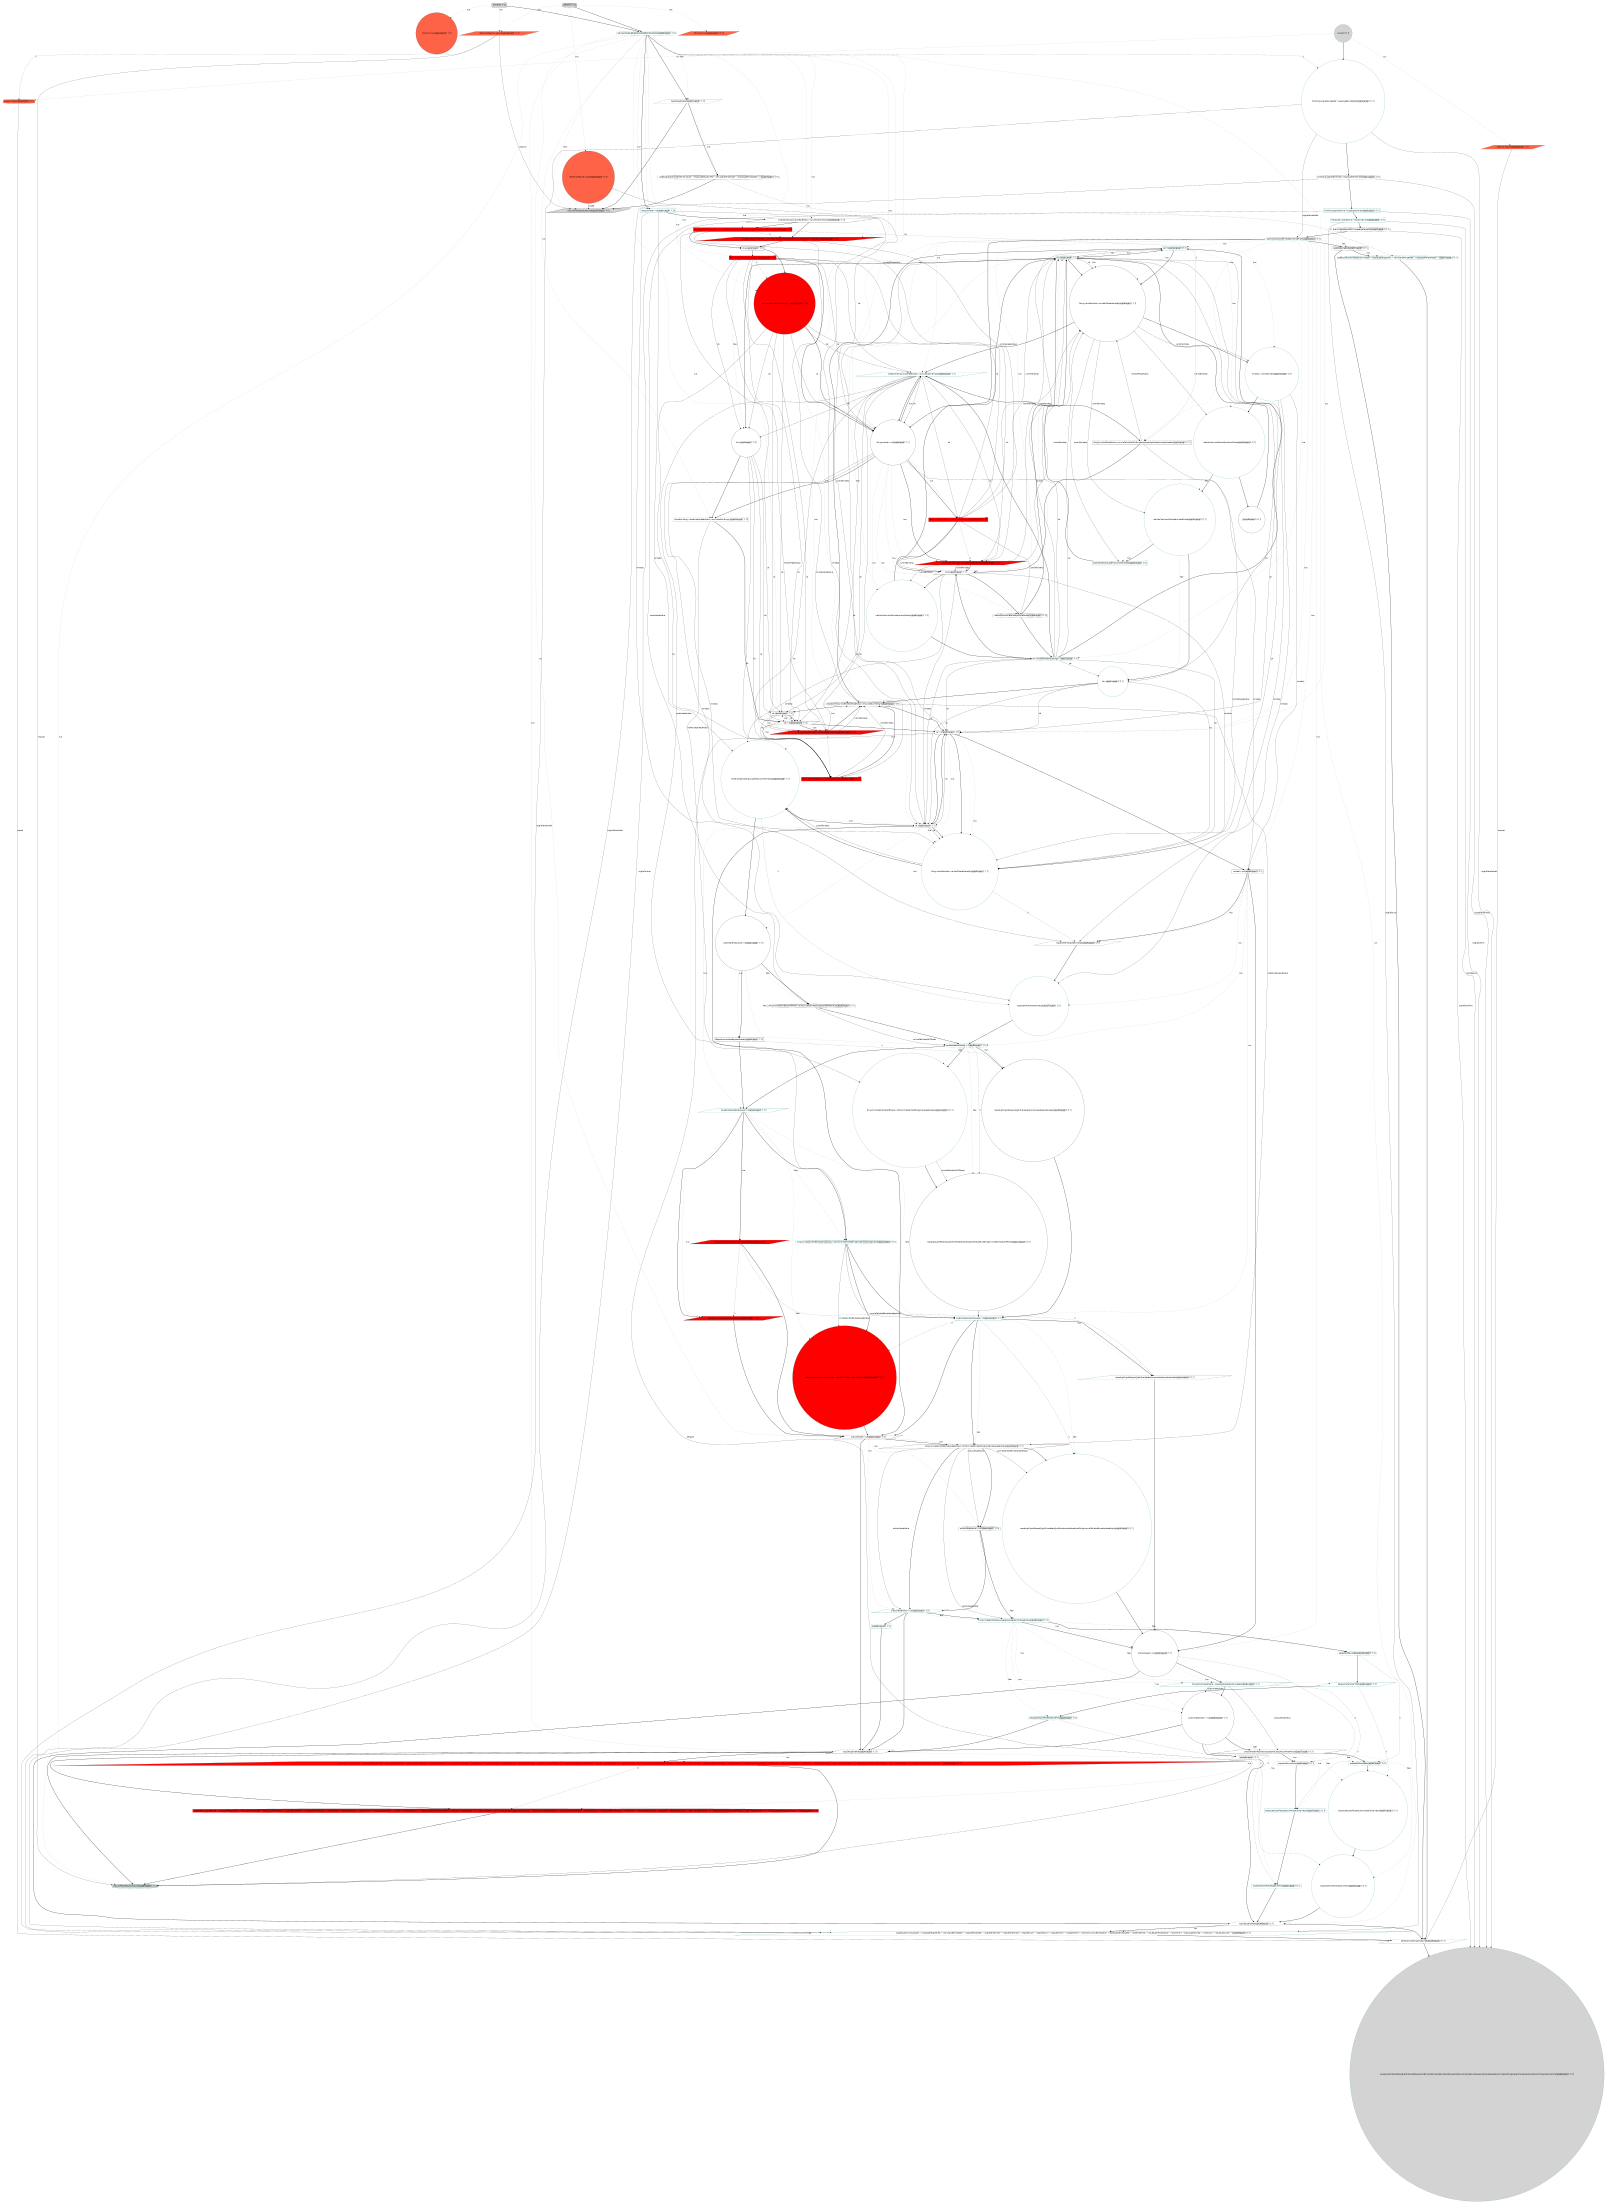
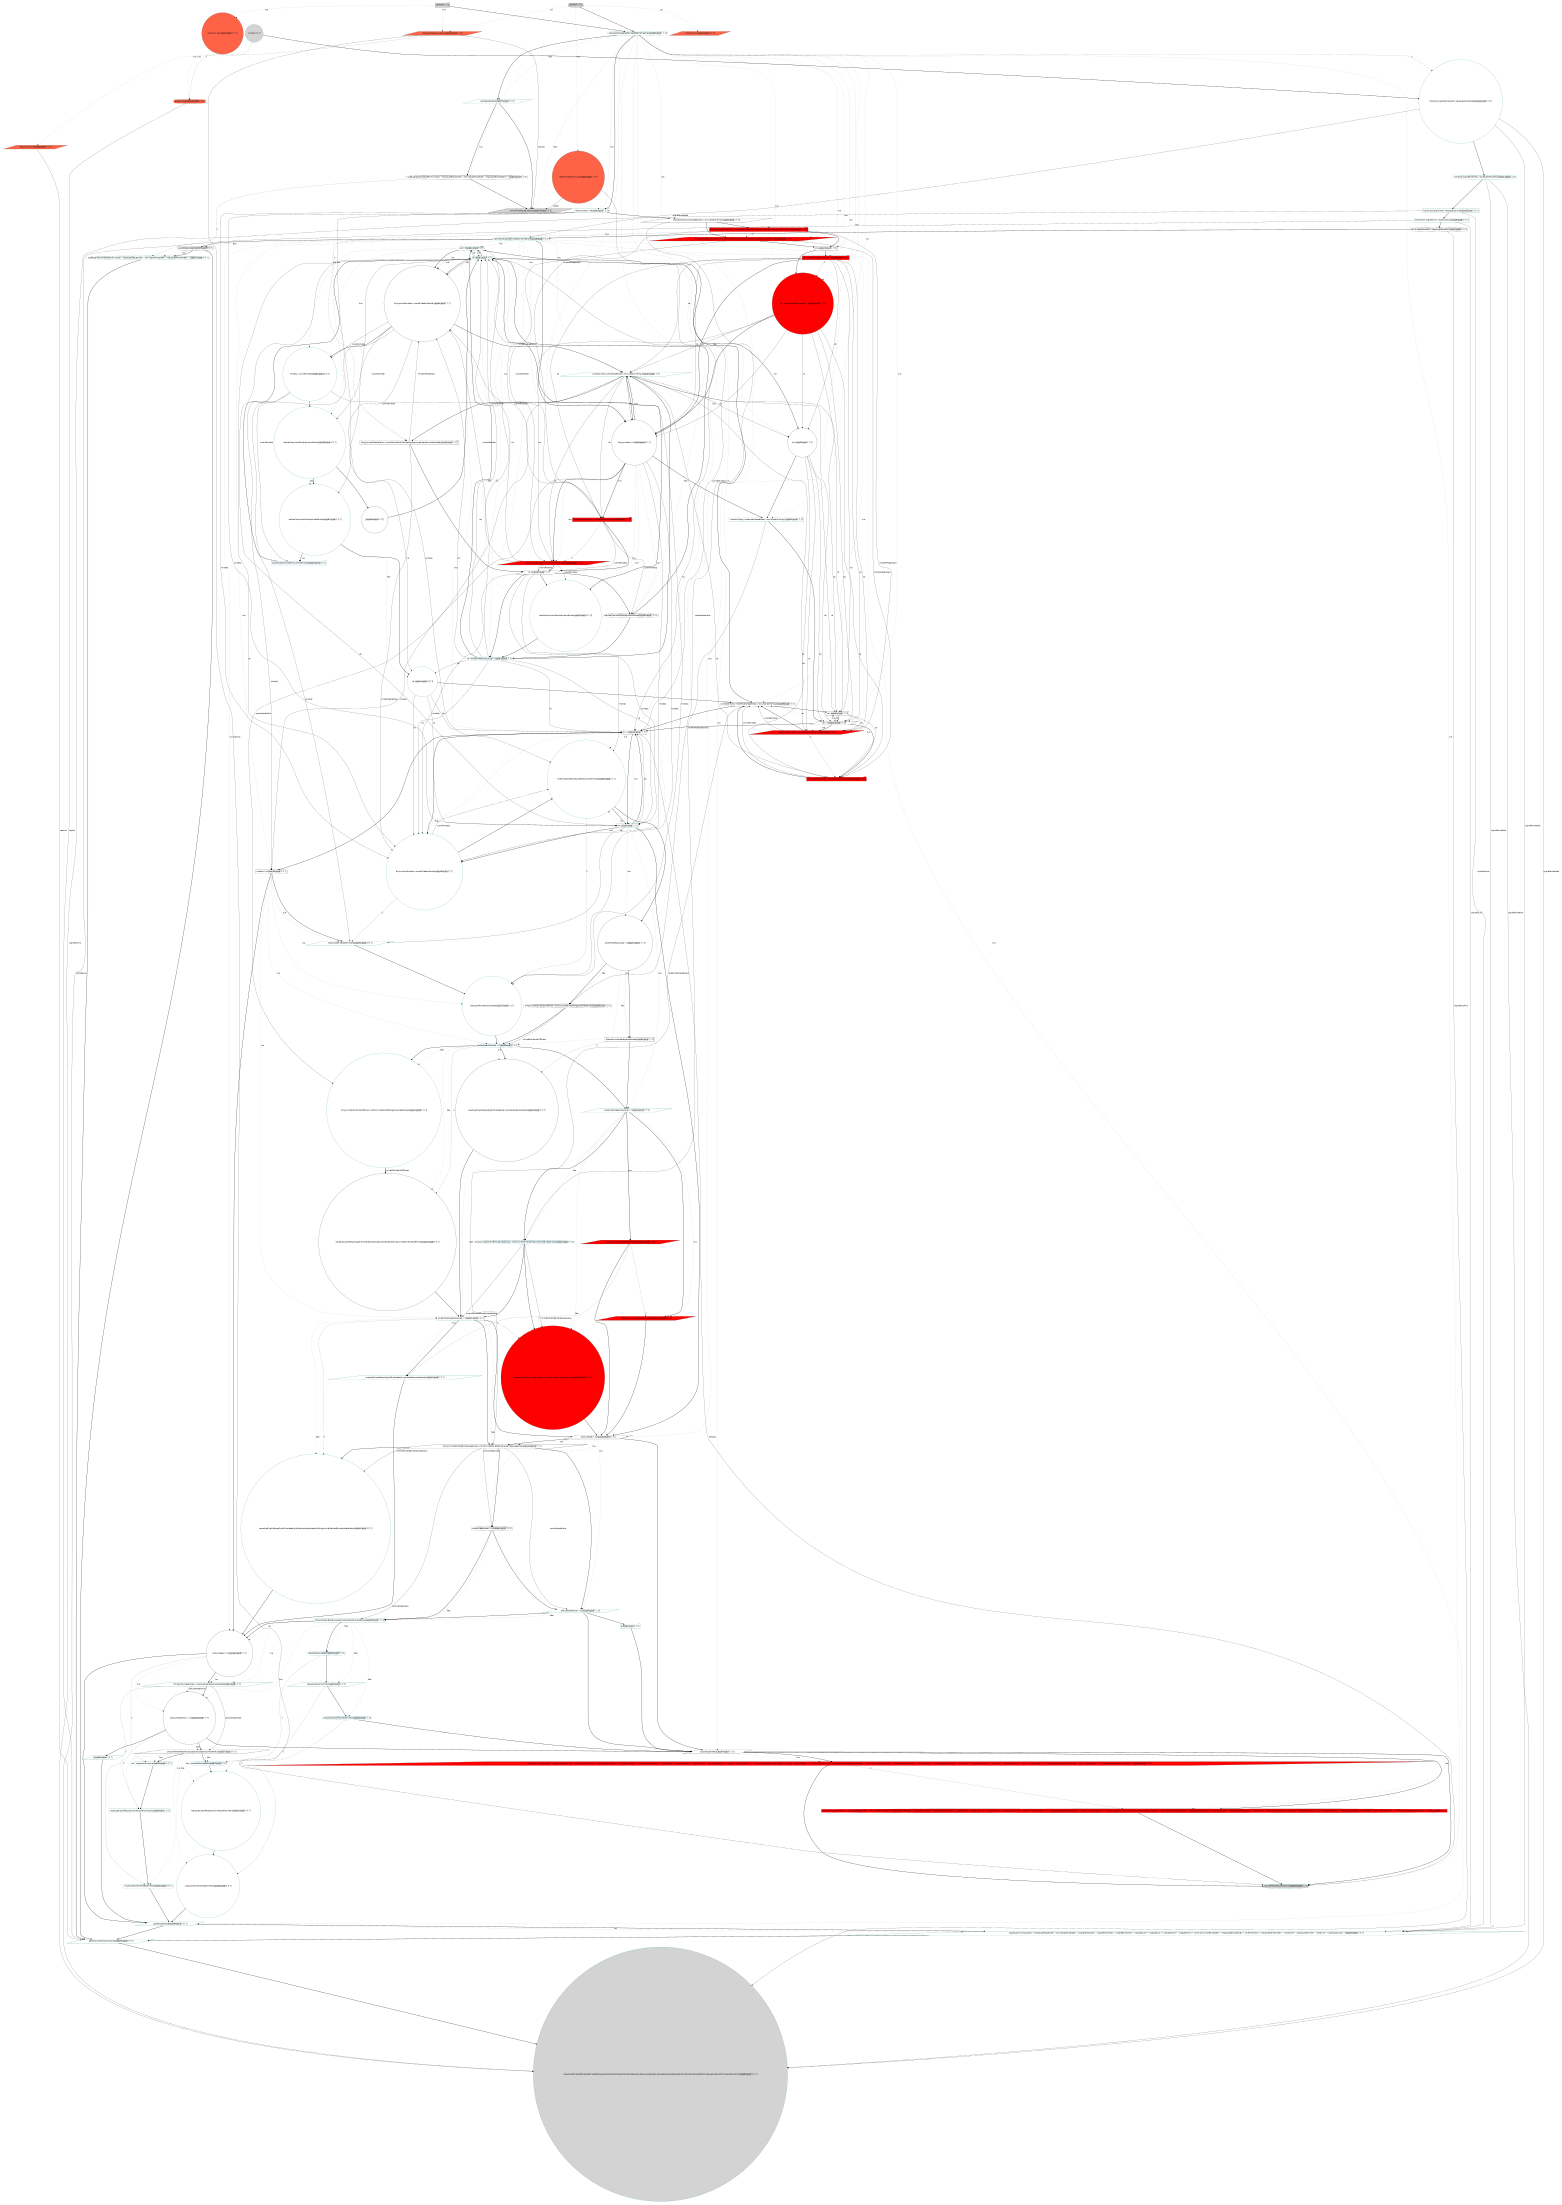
edge "idx = remoteIPHeaderValue.length - 1@@@13@@@['1', '1', '1']" -> "int idx@@@12@@@['1', '1', '1']": reversed
